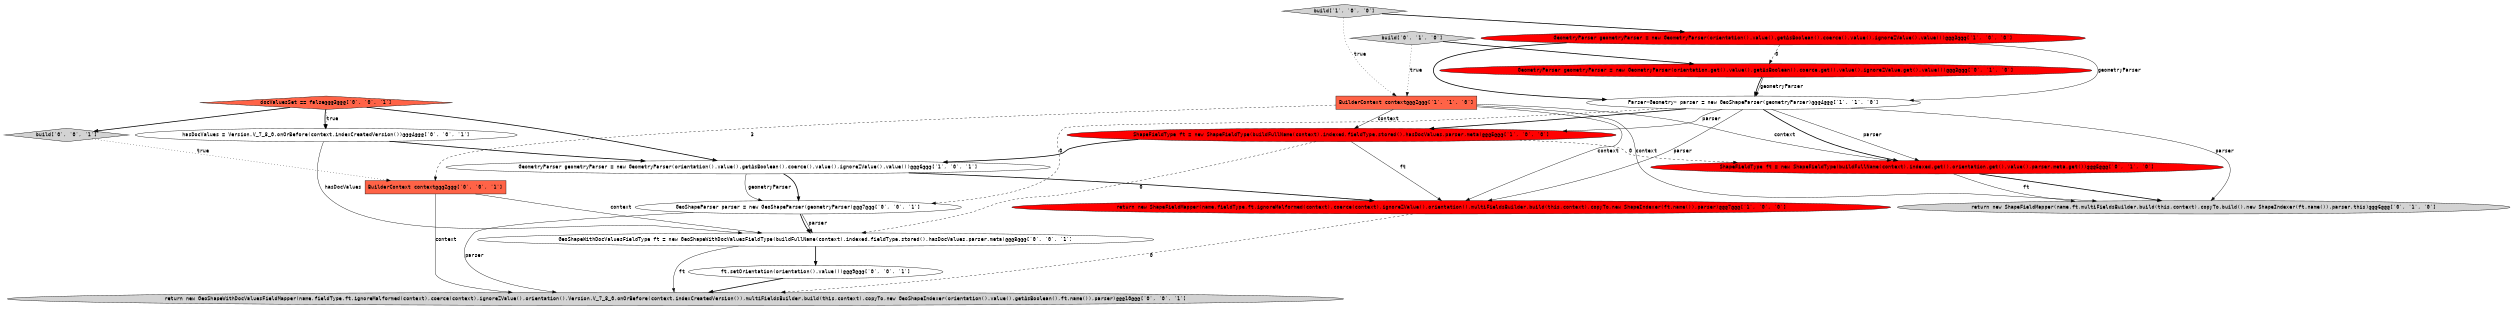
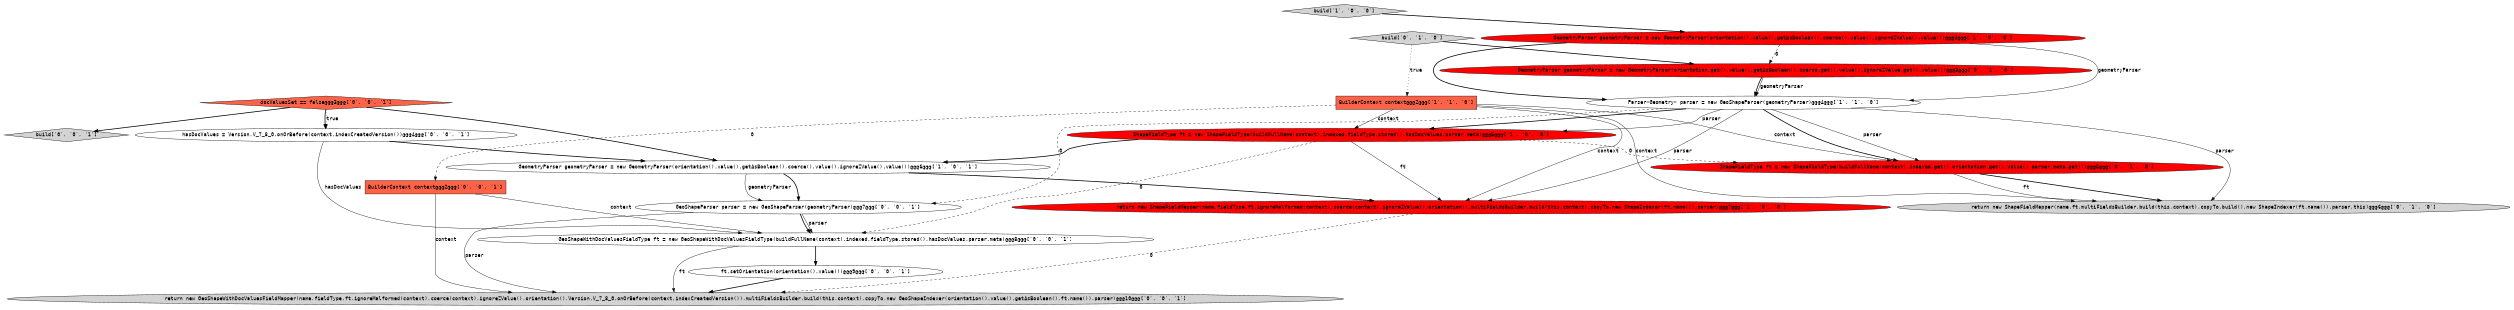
edge "build['1', '0', '0']" -> "BuilderContext context@@@2@@@['1', '1', '0']": removed, label "true"
edge "BuilderContext context@@@2@@@['1', '1', '0']" -> "BuilderContext context@@@2@@@['0', '0', '1']": label "3" -> "0"
edge "build['0', '0', '1']" -> "BuilderContext context@@@2@@@['0', '0', '1']": removed, label "true"
